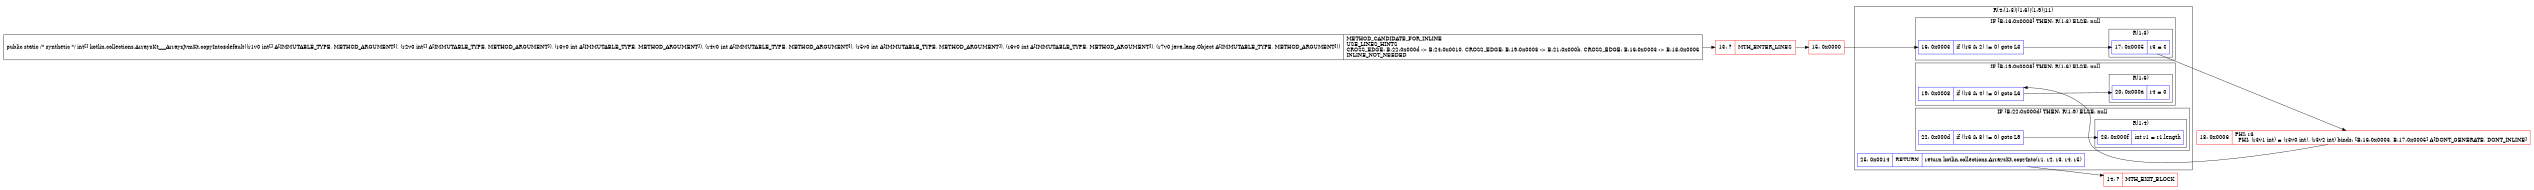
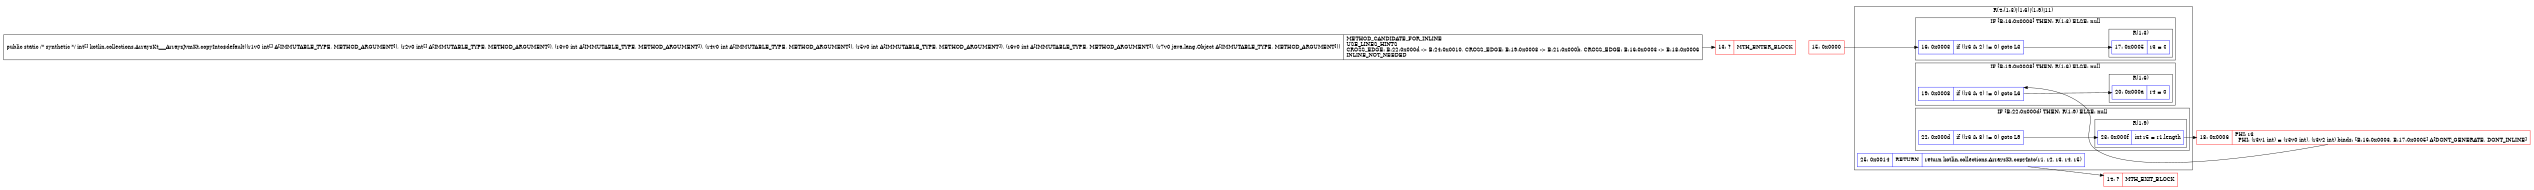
node "13: ?": text "MTH_ENTER_LINES" -> "MTH_ENTER_BLOCK"
edge "13: ?" -> "15: 0x0000": removed
edge "17: 0x0005" -> "18: 0x0006": now "23: 0x000f" -> "18: 0x0006"
cluster "R(1:4)": label "R(1:4)" -> "R(1:9)"
node "23: 0x000f": text "int r1 = r1.length" -> "int r5 = r1.length"
